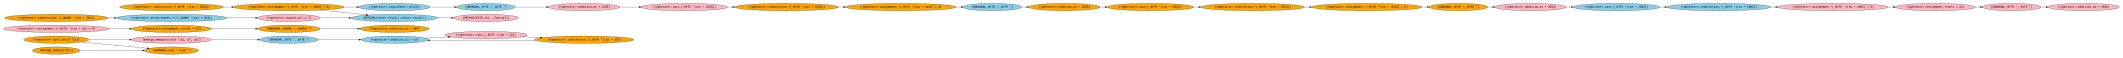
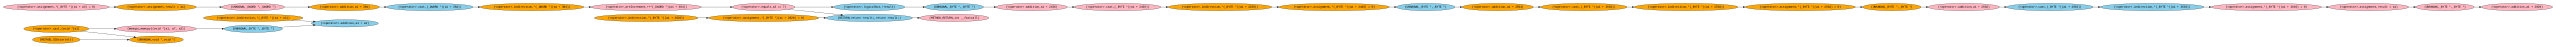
edge "(<operator>.assignment,*(_BYTE *)(a1 + 2820) = 0)" -> "(<operator>.logicalNot,!result)": now "(<operator>.equals,a3 == 7)" -> "(<operator>.logicalNot,!result)"
node "(<operator>.cast,(_DWORD *)(a1 + 384))": added
node "(<operator>.preIncrement,++*(_DWORD *)(a1 + 384))": fillcolor skyblue -> lightpink
node "(METHOD_BYTE,int __fastcall)": label "(METHOD_BYTE,int __fastcall)" -> "(METHOD_RETURN,int __fastcall)"
node "(UNKNOWN,_DWORD *,_DWORD *)": fillcolor orange -> lightpink
node "(<operator>.cast,(_BYTE *)(a1 + a3))": removed
